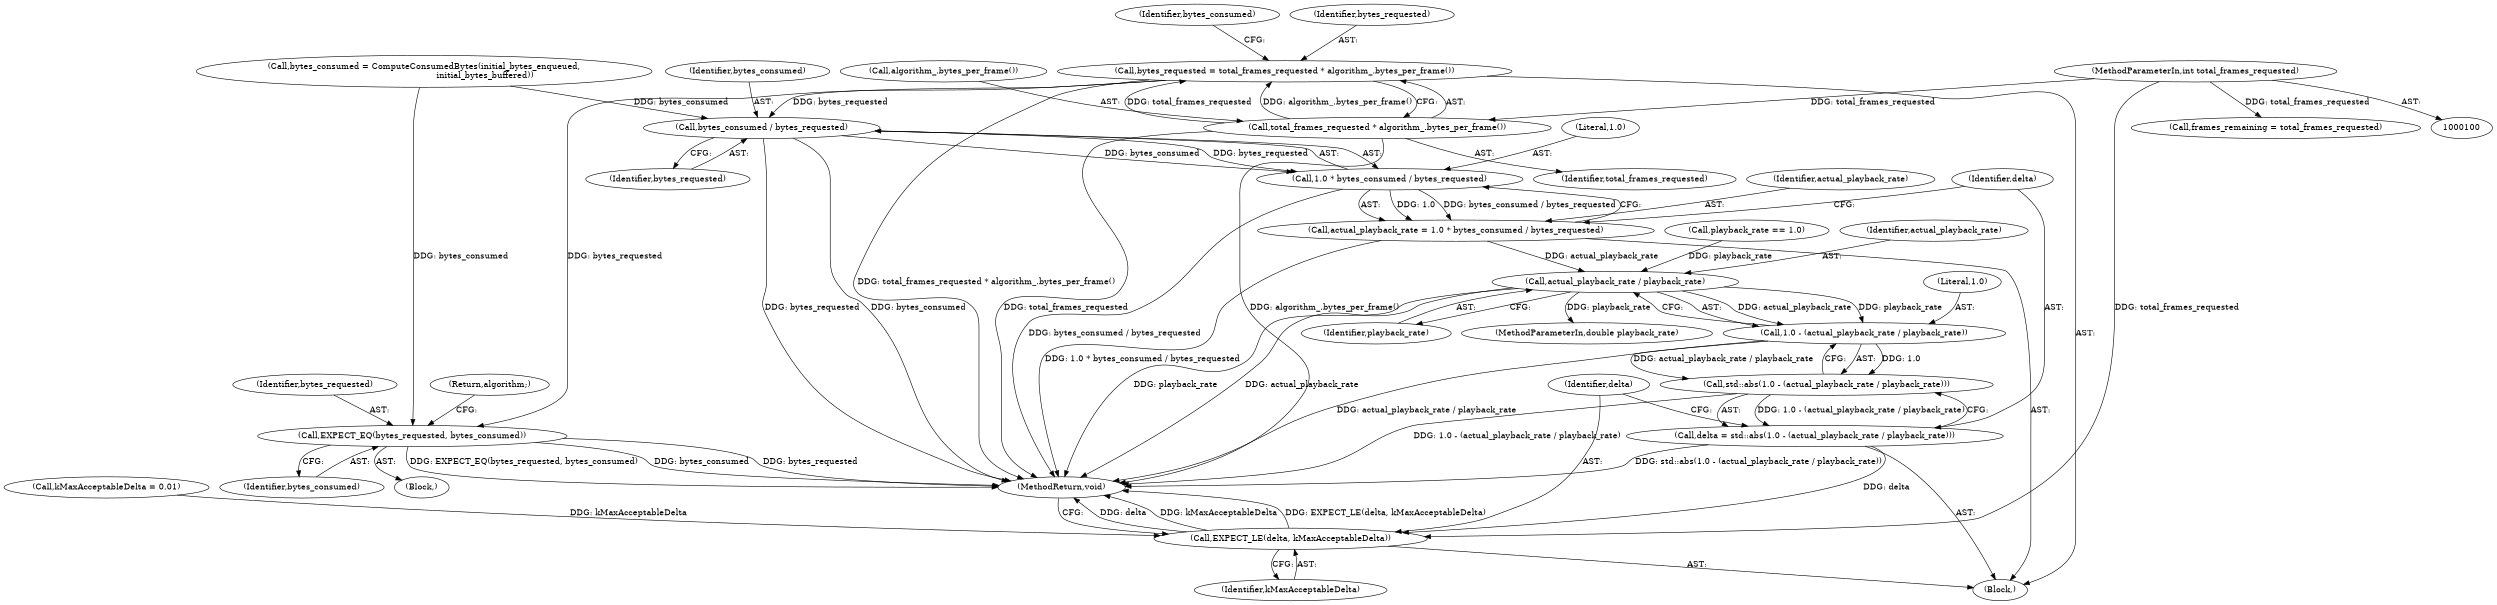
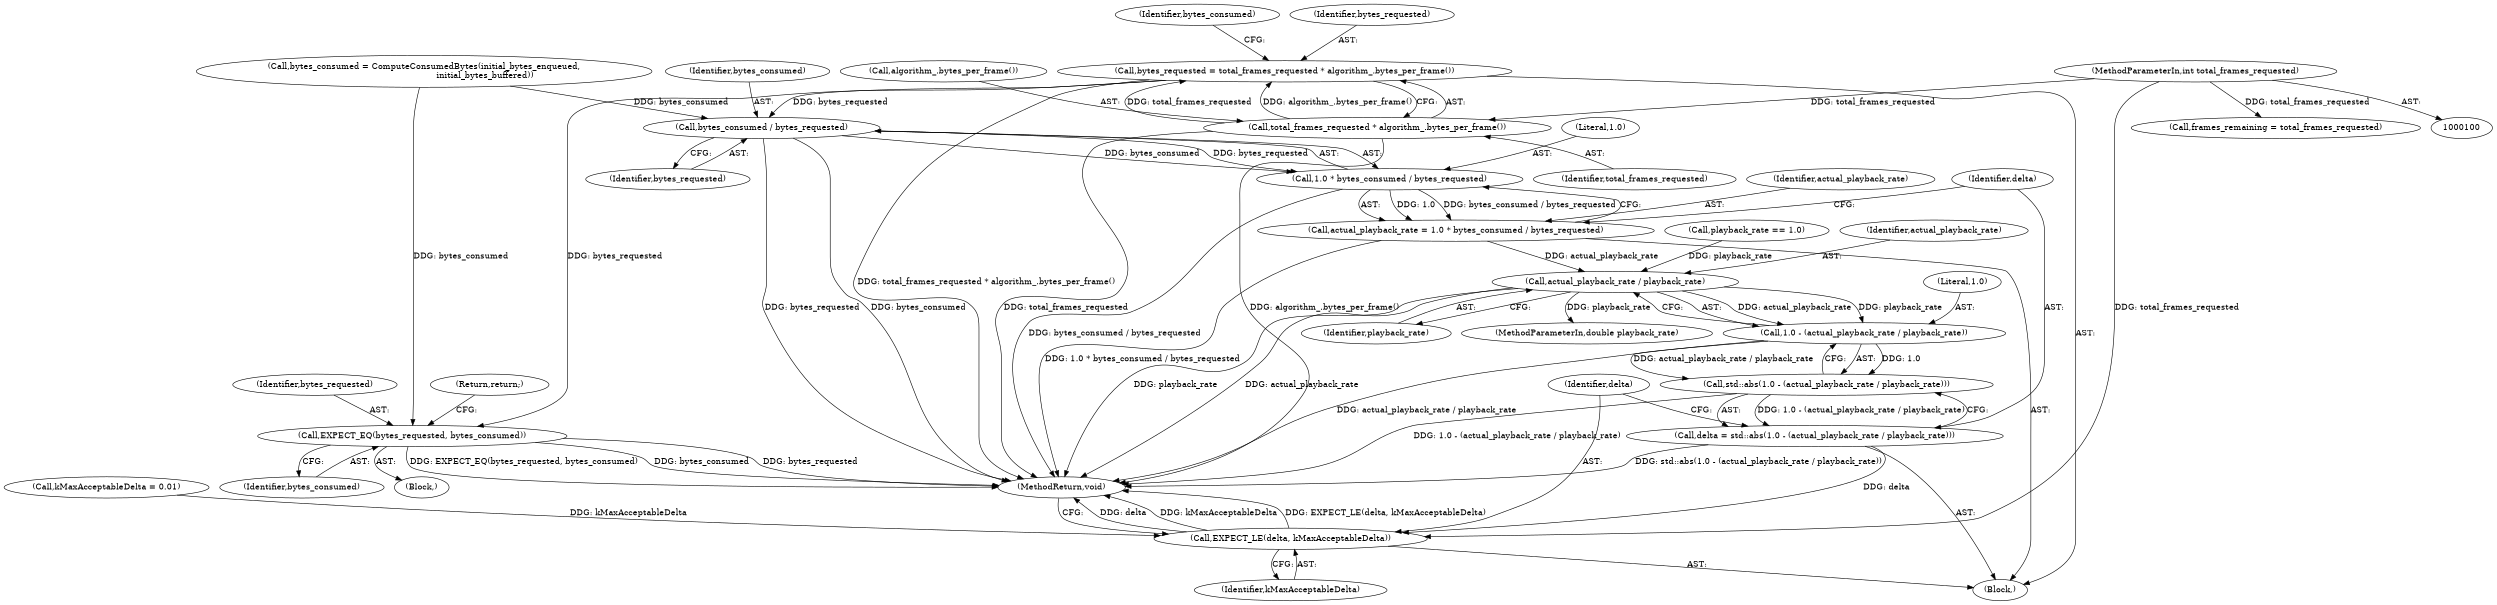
edge "(Call,total_frames_requested * algorithm_.bytes_per_frame())" -> "(Identifier,total_frames_requested)": reversed
node "(Return,algorithm;)": label "(Return,algorithm;)" -> "(Return,return;)"
